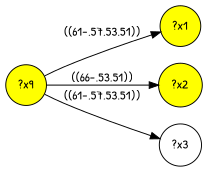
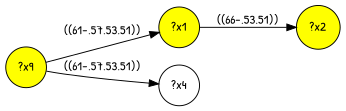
edge "?x9" -> "?x2": now "?x1" -> "?x2"
node "?x3": label "?x3" -> "?x4"
